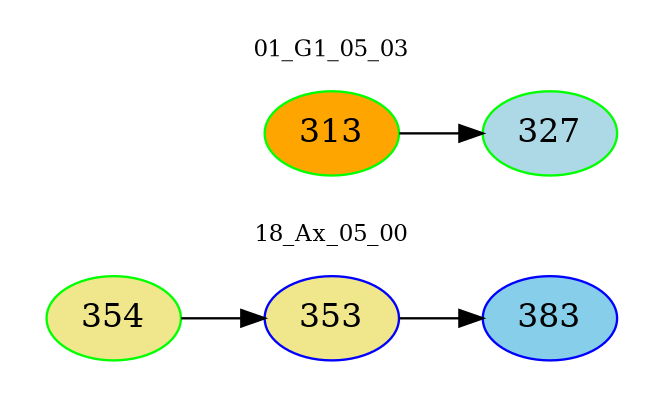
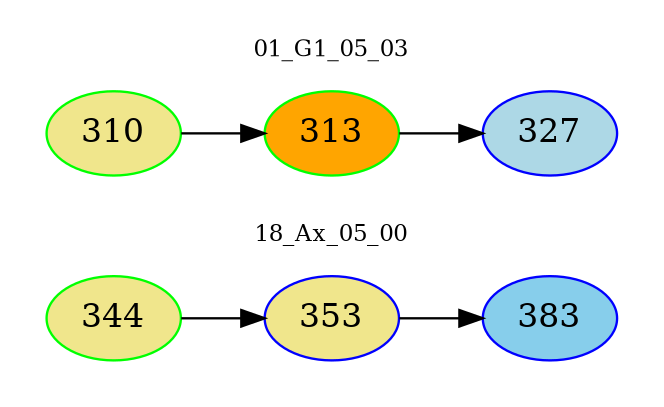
node "310": added
node "327": color green -> blue
node "354": label "354" -> "344"
